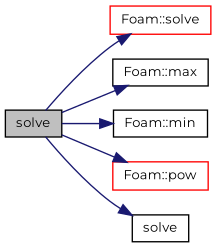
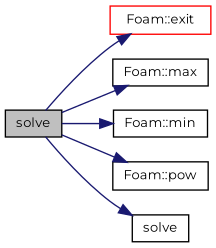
node "Foam::solve": label "Foam::solve" -> "Foam::exit"
node "Foam::pow": color red -> black
